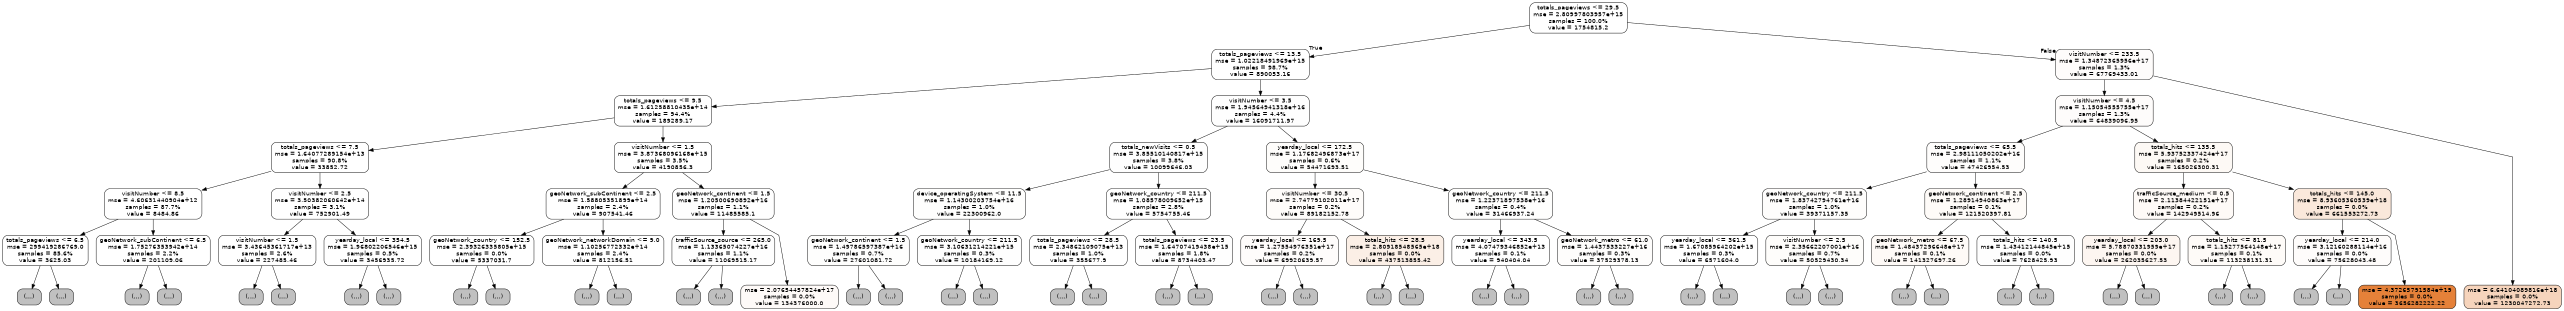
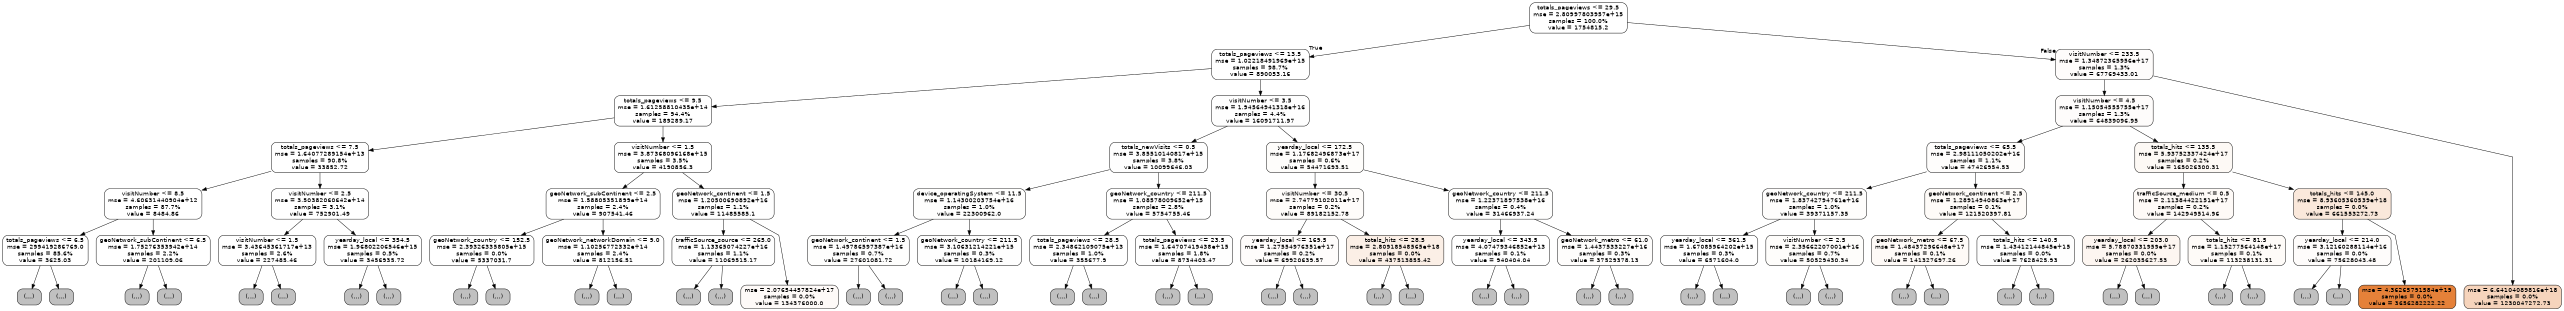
node "mse = 4.37265791584e+19 samples = 0.0% value = 3656282222.22": label "mse = 4.37265791584e+19 samples = 0.0% value = 3656282222.22" -> "mse = 4.36265791584e+19 samples = 0.0% value = 3656282222.22"
